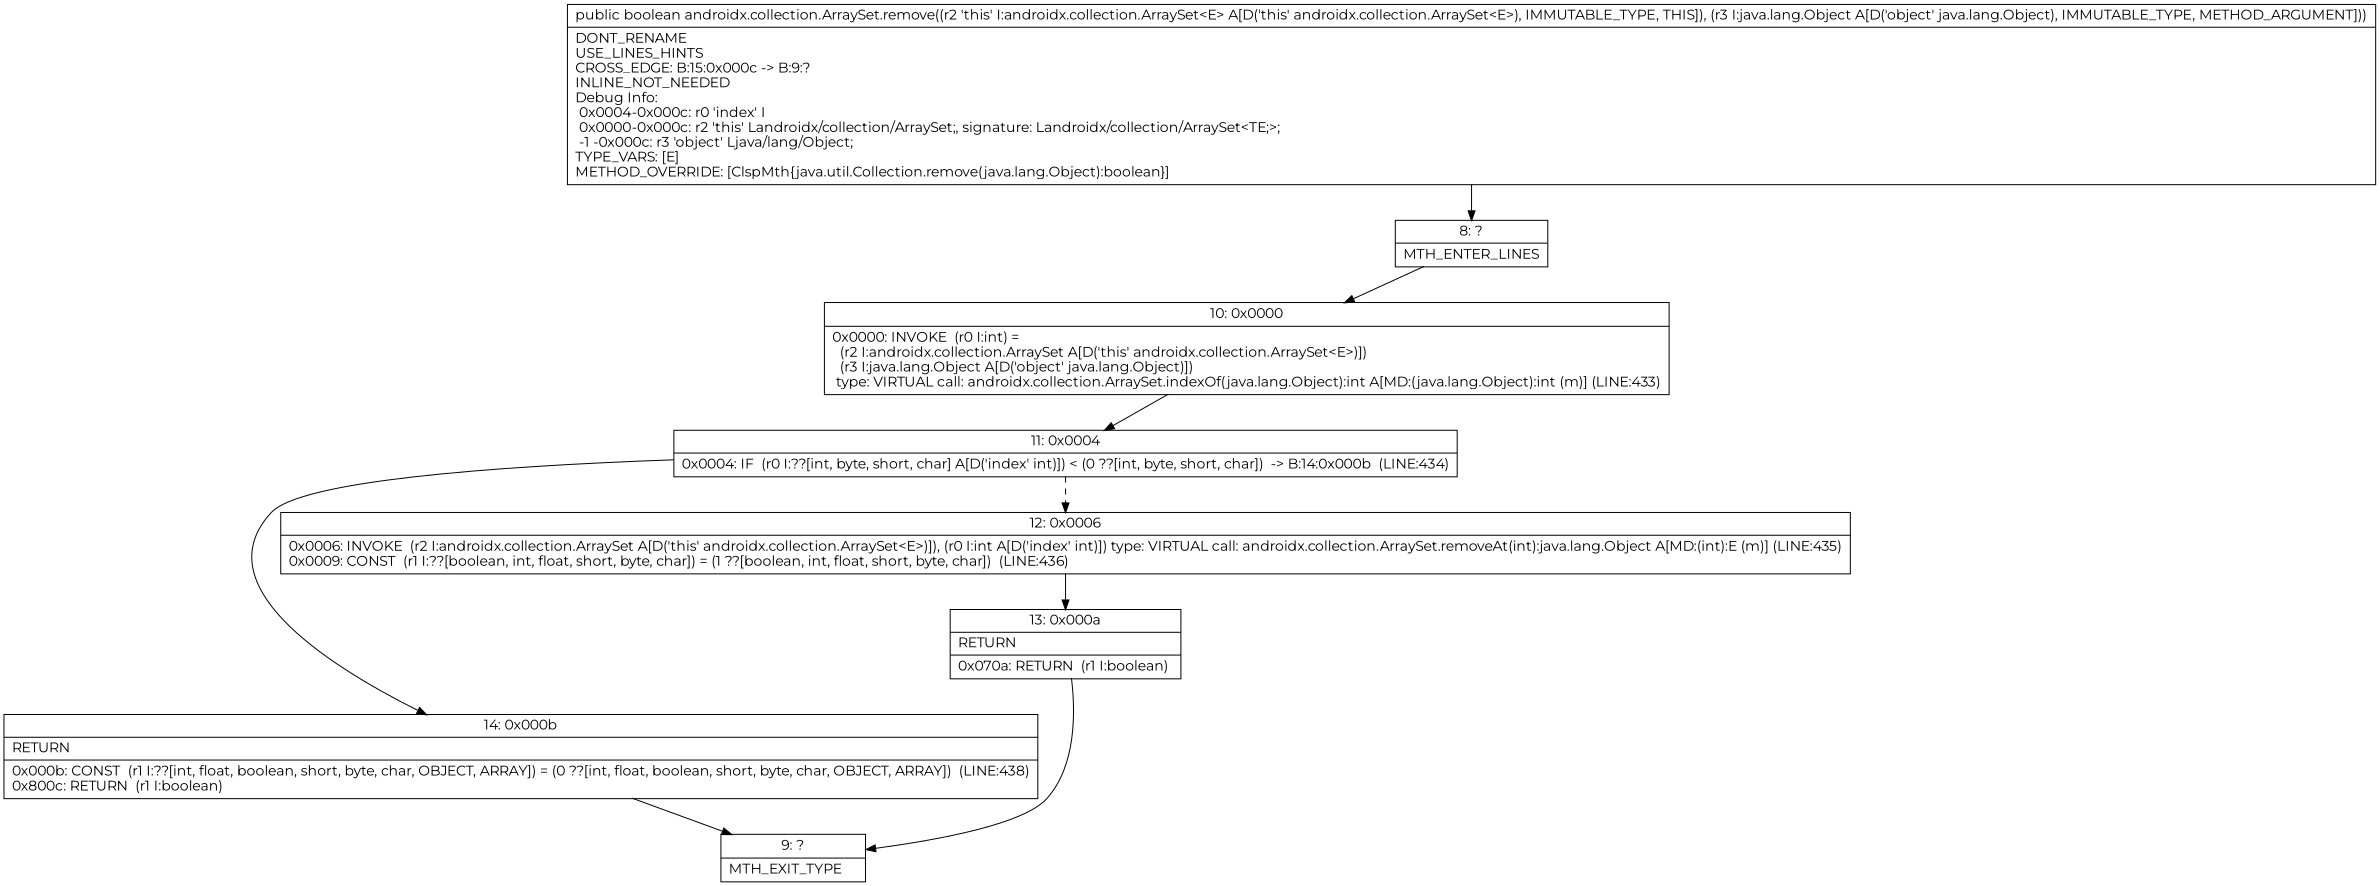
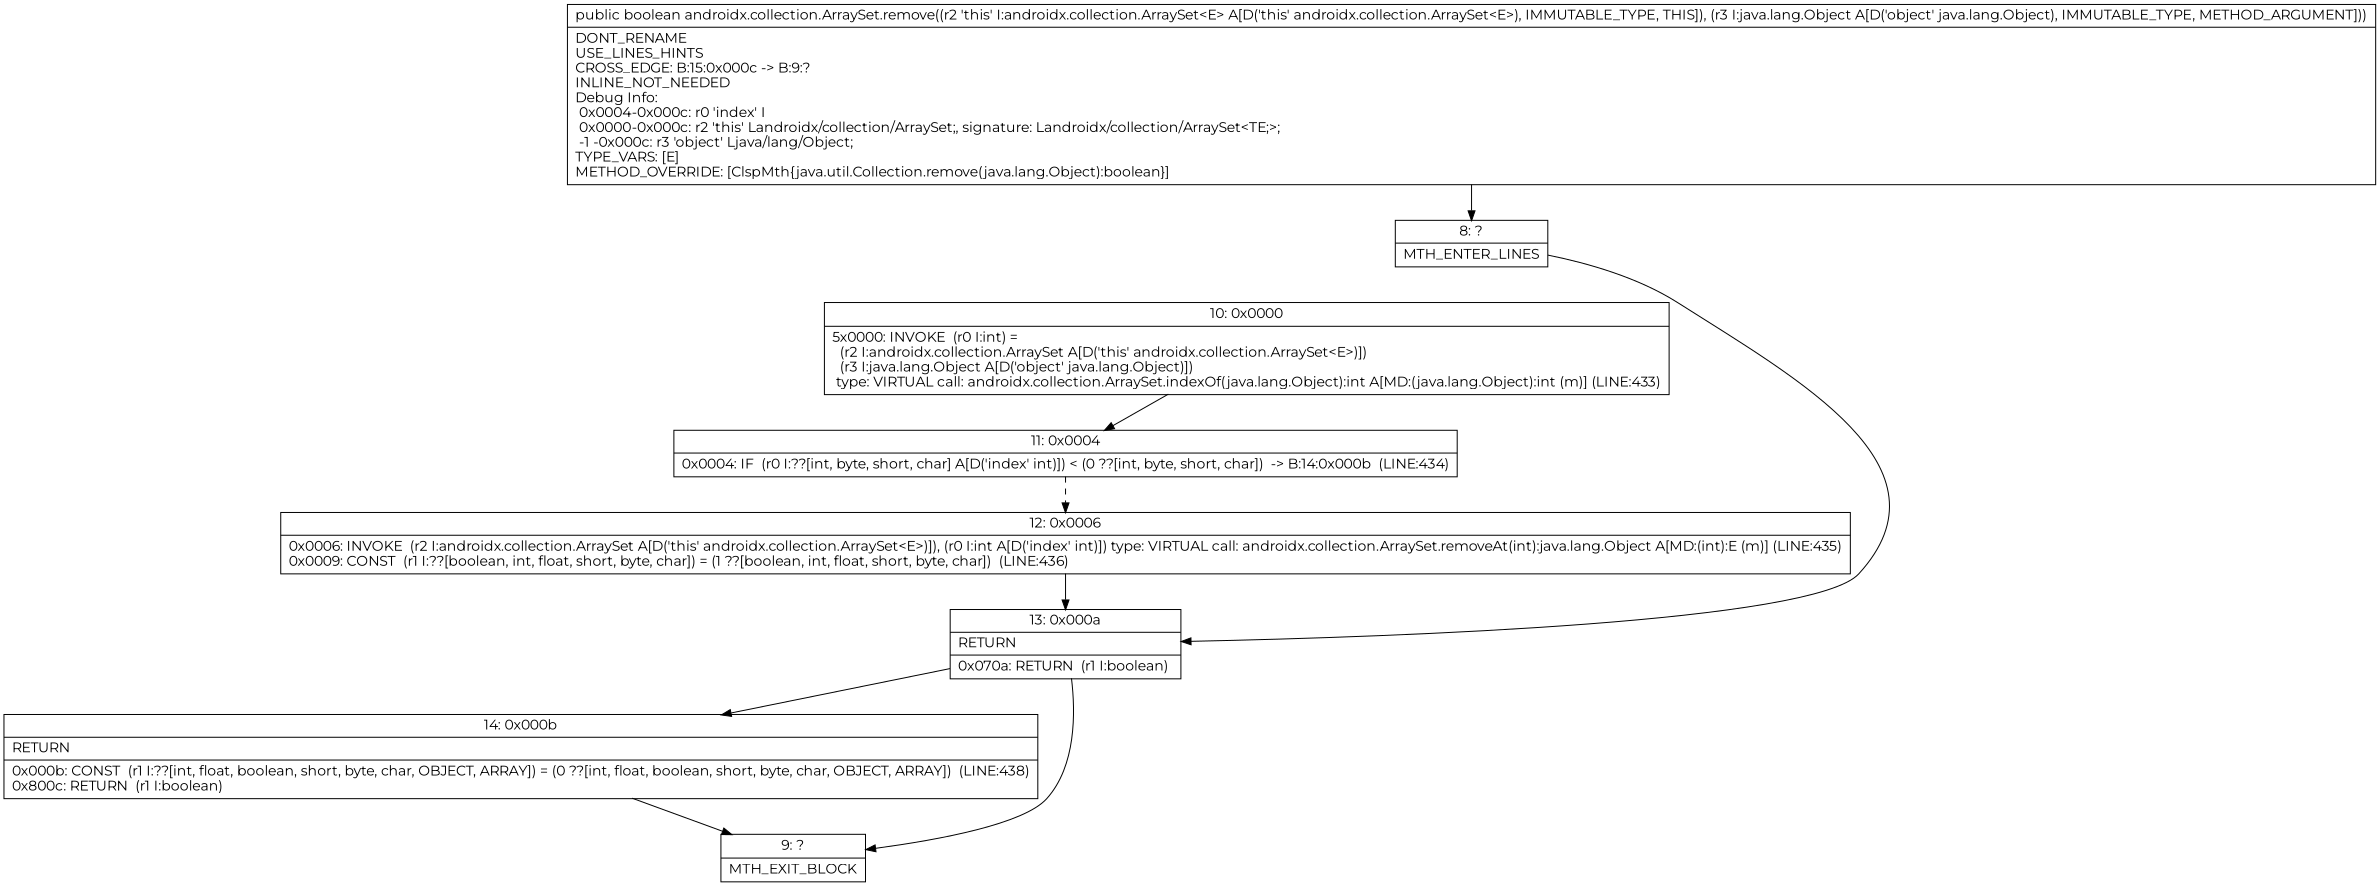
edge "8: ?" -> "10: 0x0000": now "8: ?" -> "13: 0x000a"
node "10: 0x0000": text "0x0000: INVOKE  (r0 I:int) =" -> "5x0000: INVOKE  (r0 I:int) ="
edge "11: 0x0004" -> "14: 0x000b": now "13: 0x000a" -> "14: 0x000b"
node "9: ?": text "MTH_EXIT_TYPE" -> "MTH_EXIT_BLOCK"
